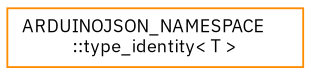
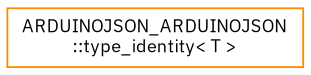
node "ARDUINOJSON_NAMESPACE ::type_identity< T >": label "ARDUINOJSON_NAMESPACE ::type_identity< T >" -> "ARDUINOJSON_ARDUINOJSON ::type_identity< T >"
